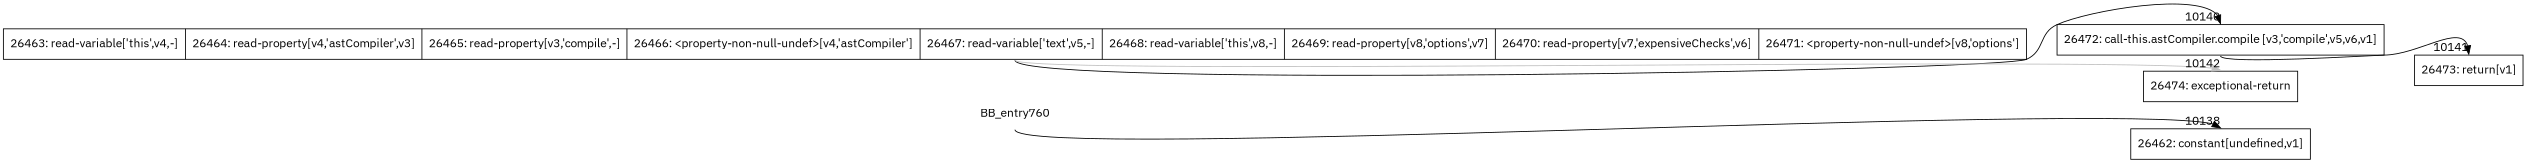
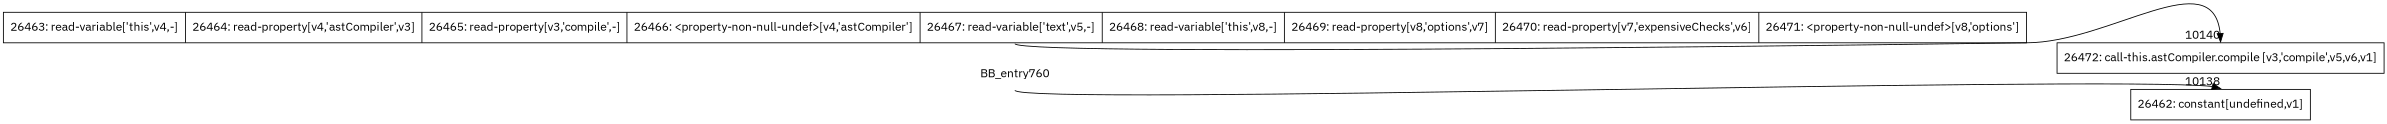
node "26473: return[v1]": removed
node "26474: exceptional-return": removed
